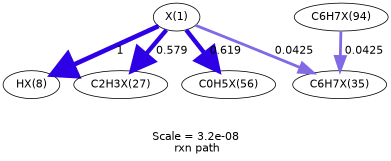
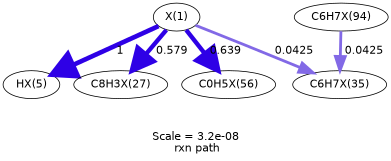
edge "X(1)" -> "C0H5X(56)": label " 0.619" -> " 0.639"
node "HX(8)": label "HX(8)" -> "HX(5)"
node "C2H3X(27)": label "C2H3X(27)" -> "C8H3X(27)"
